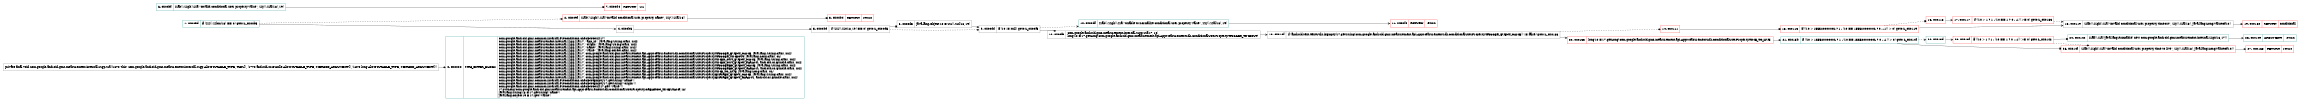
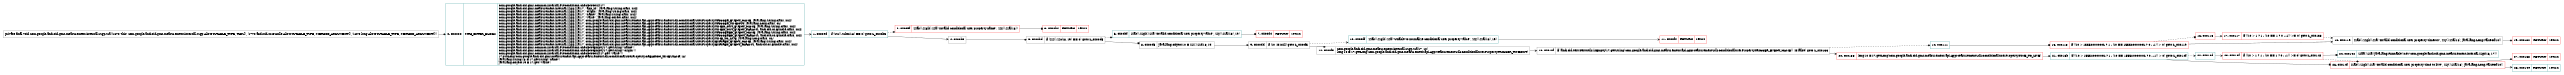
node "7: 0x00d4": text "zzz" -> "return"
node "19: 0x0132": text "conditional" -> "return"
node "14: 0x0111": color red -> teal
edge "5: 0x00bd" -> "9: 0x00dd": now "5: 0x00bd" -> "6: 0x00bf"
edge "0: 0x0000" -> "1: 0x009d": added
edge "24: 0x0142" -> "25: 0x014e": now "26: 0x014f" -> "25: 0x014e"
node "25: 0x014e": text "ARGUMENT" -> "RETURN"
